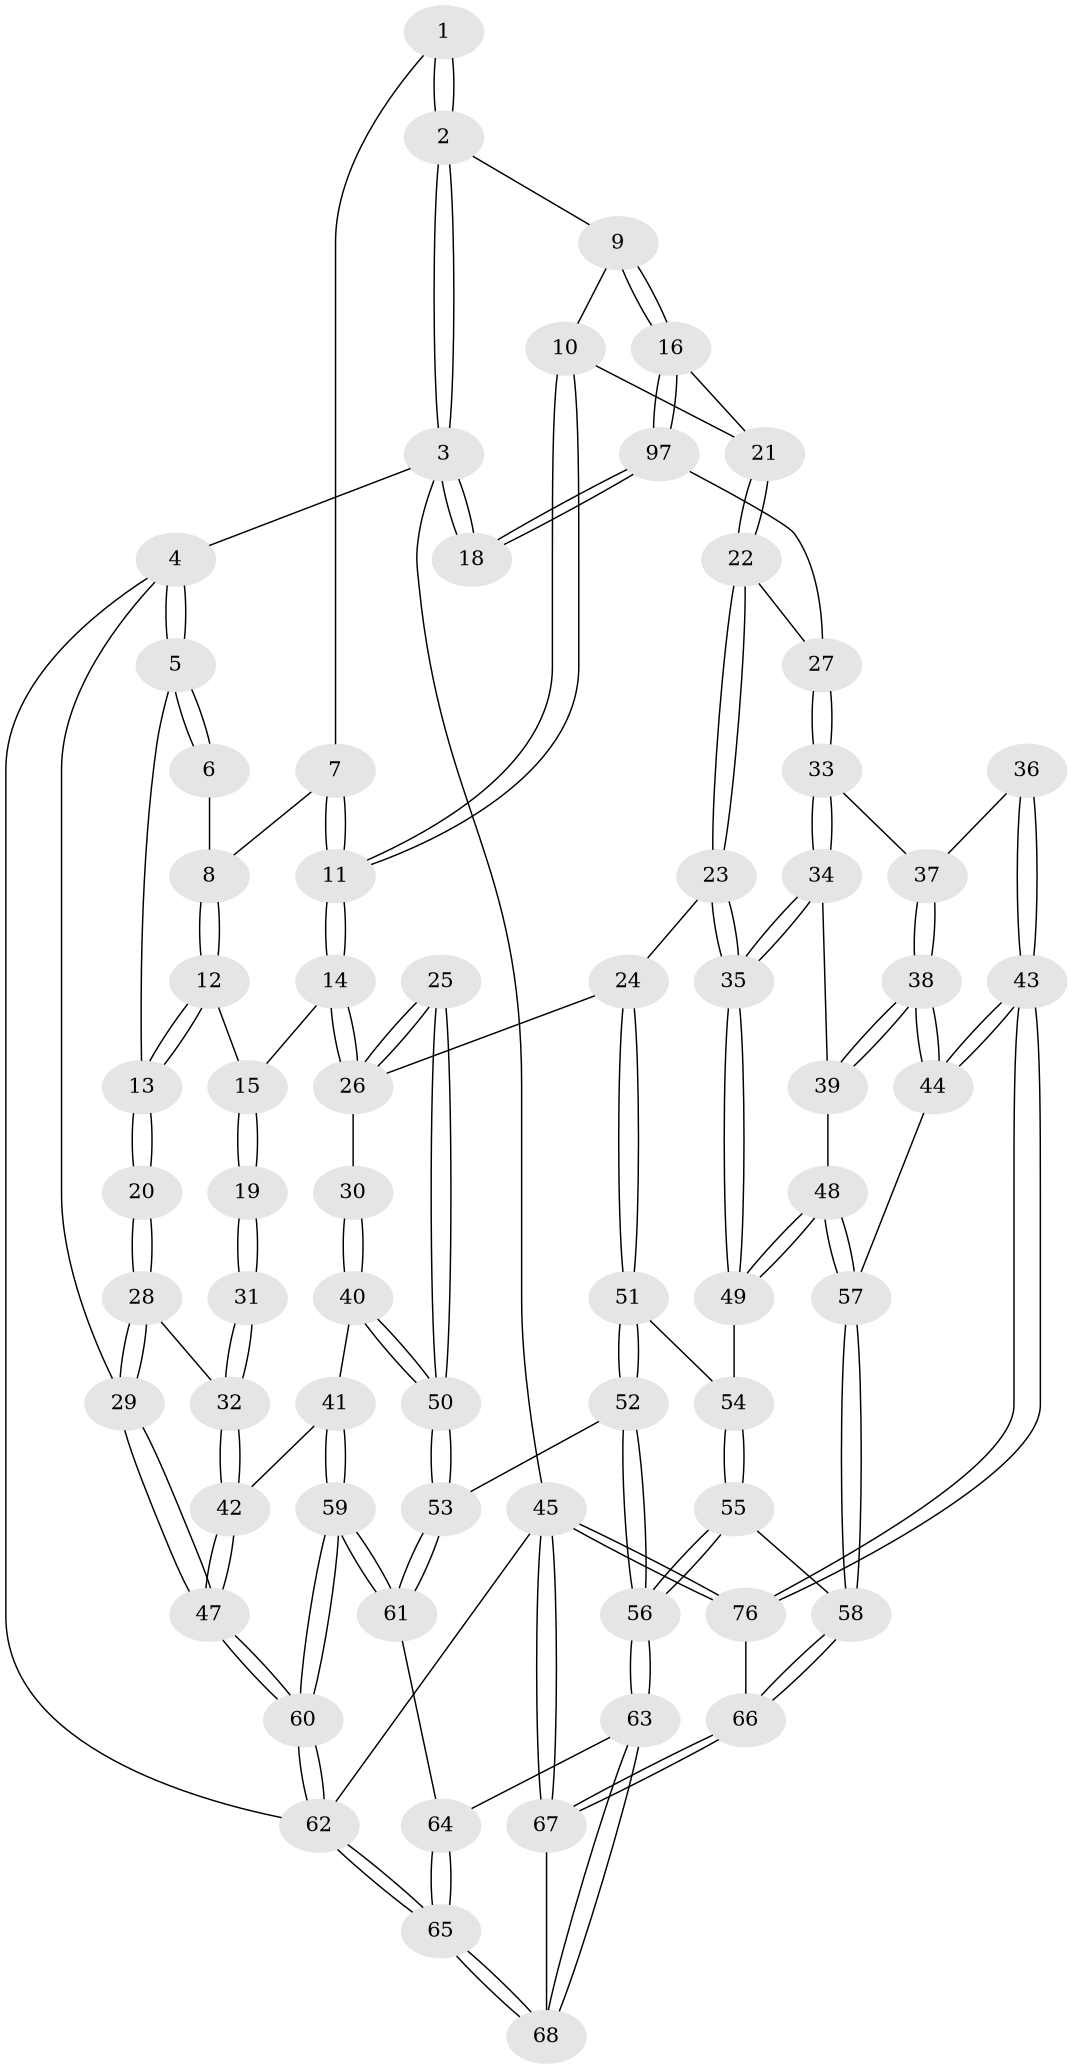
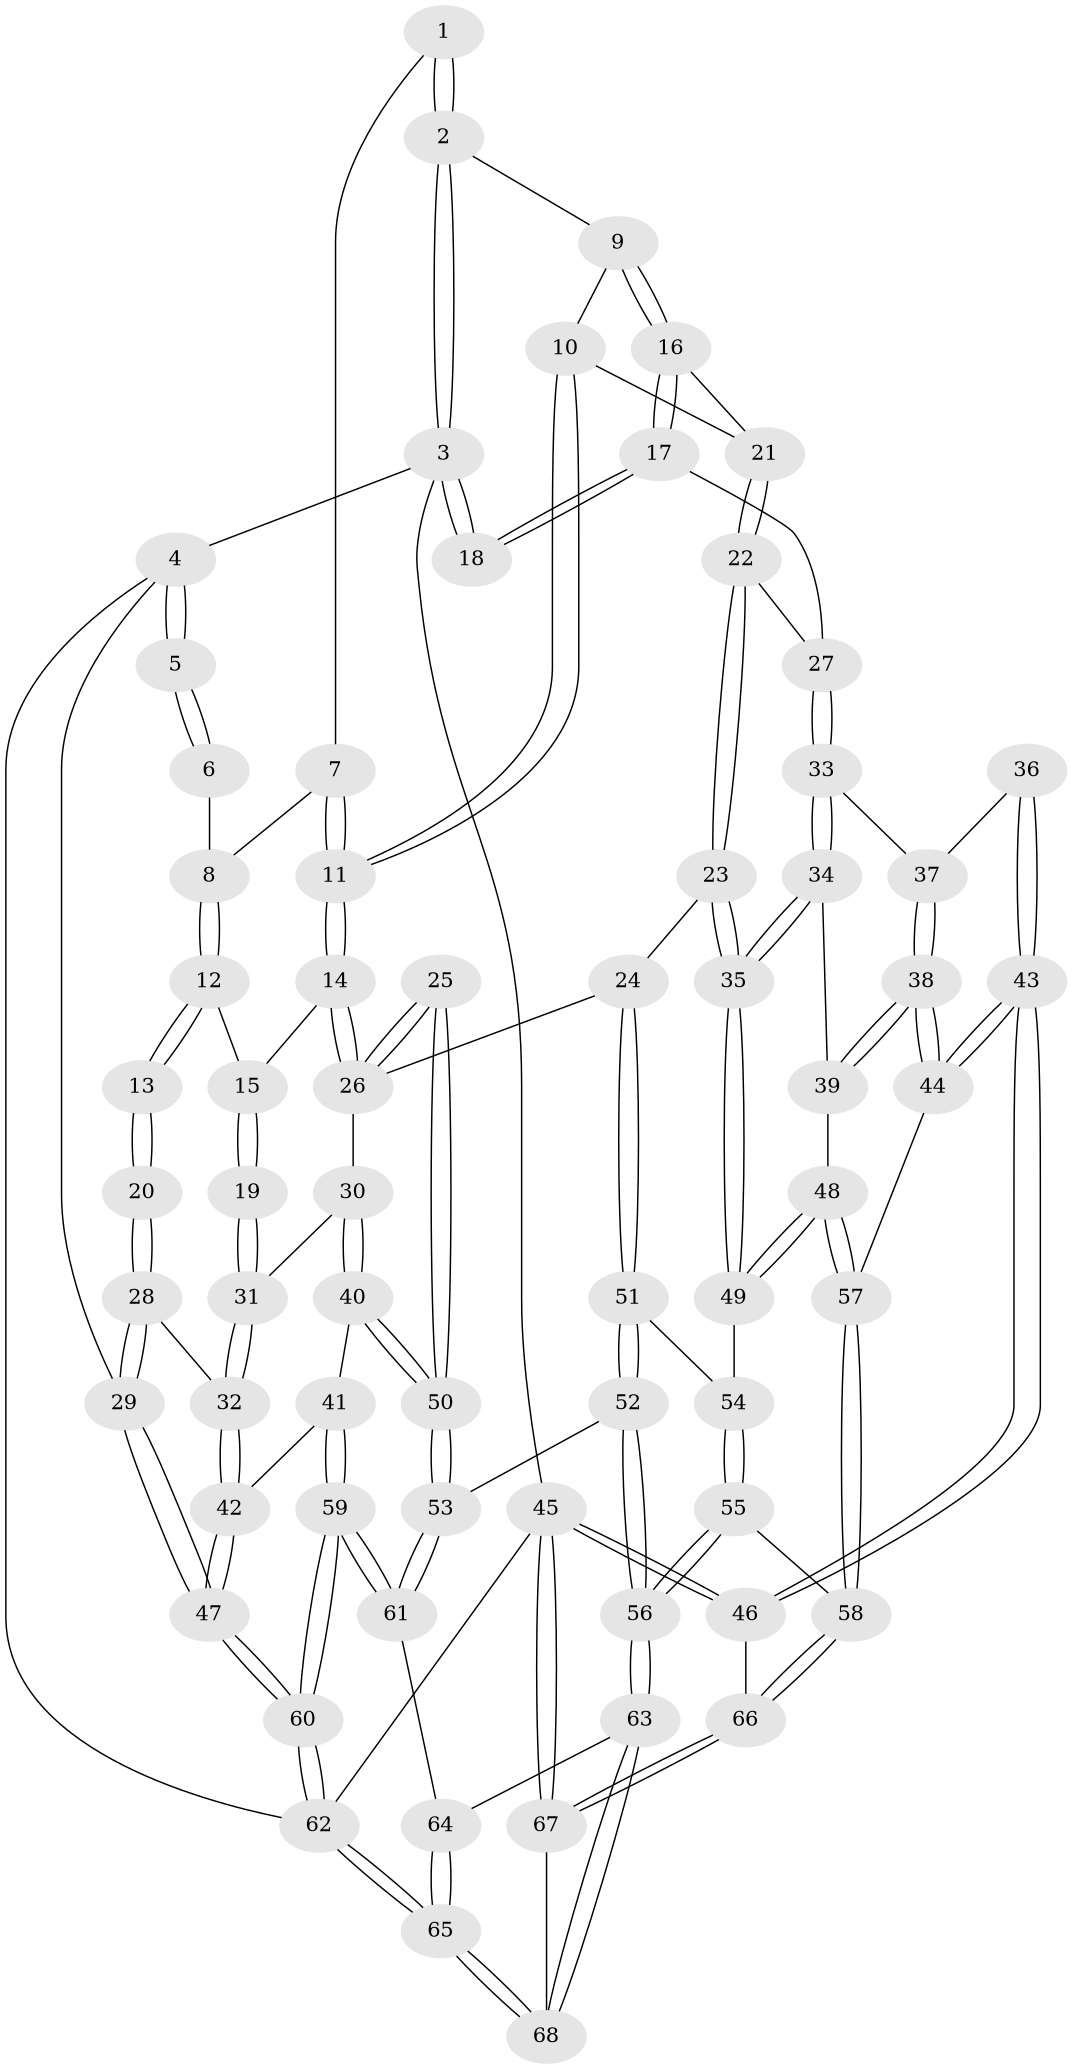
node "97": label "97" -> "17"
edge "5" -- "13": removed
edge "30" -- "31": added
node "76": label "76" -> "46"
